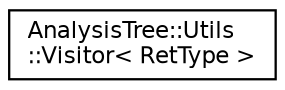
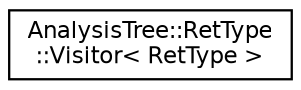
node "AnalysisTree::Utils ::Visitor< RetType >": label "AnalysisTree::Utils ::Visitor< RetType >" -> "AnalysisTree::RetType ::Visitor< RetType >"
